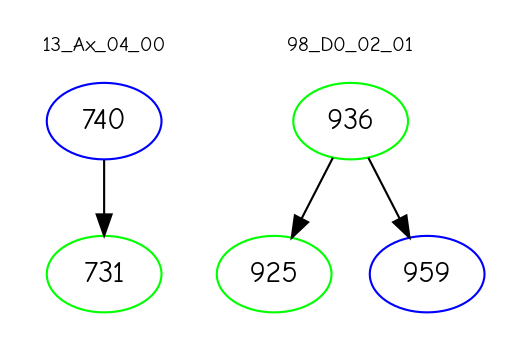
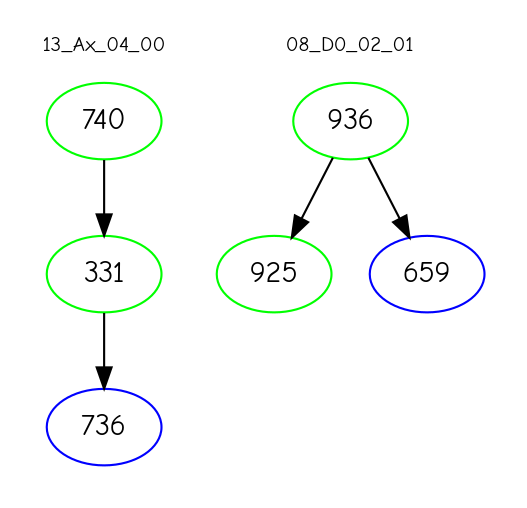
cluster "98_D0_02_01": label "98_D0_02_01" -> "08_D0_02_01"
node "740": color blue -> green
node "731": label "731" -> "331"
node "959": label "959" -> "659"
node "736": added
